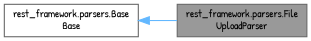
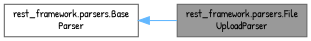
node "rest_framework.parsers.Base Base": label "rest_framework.parsers.Base Base" -> "rest_framework.parsers.Base Parser"
